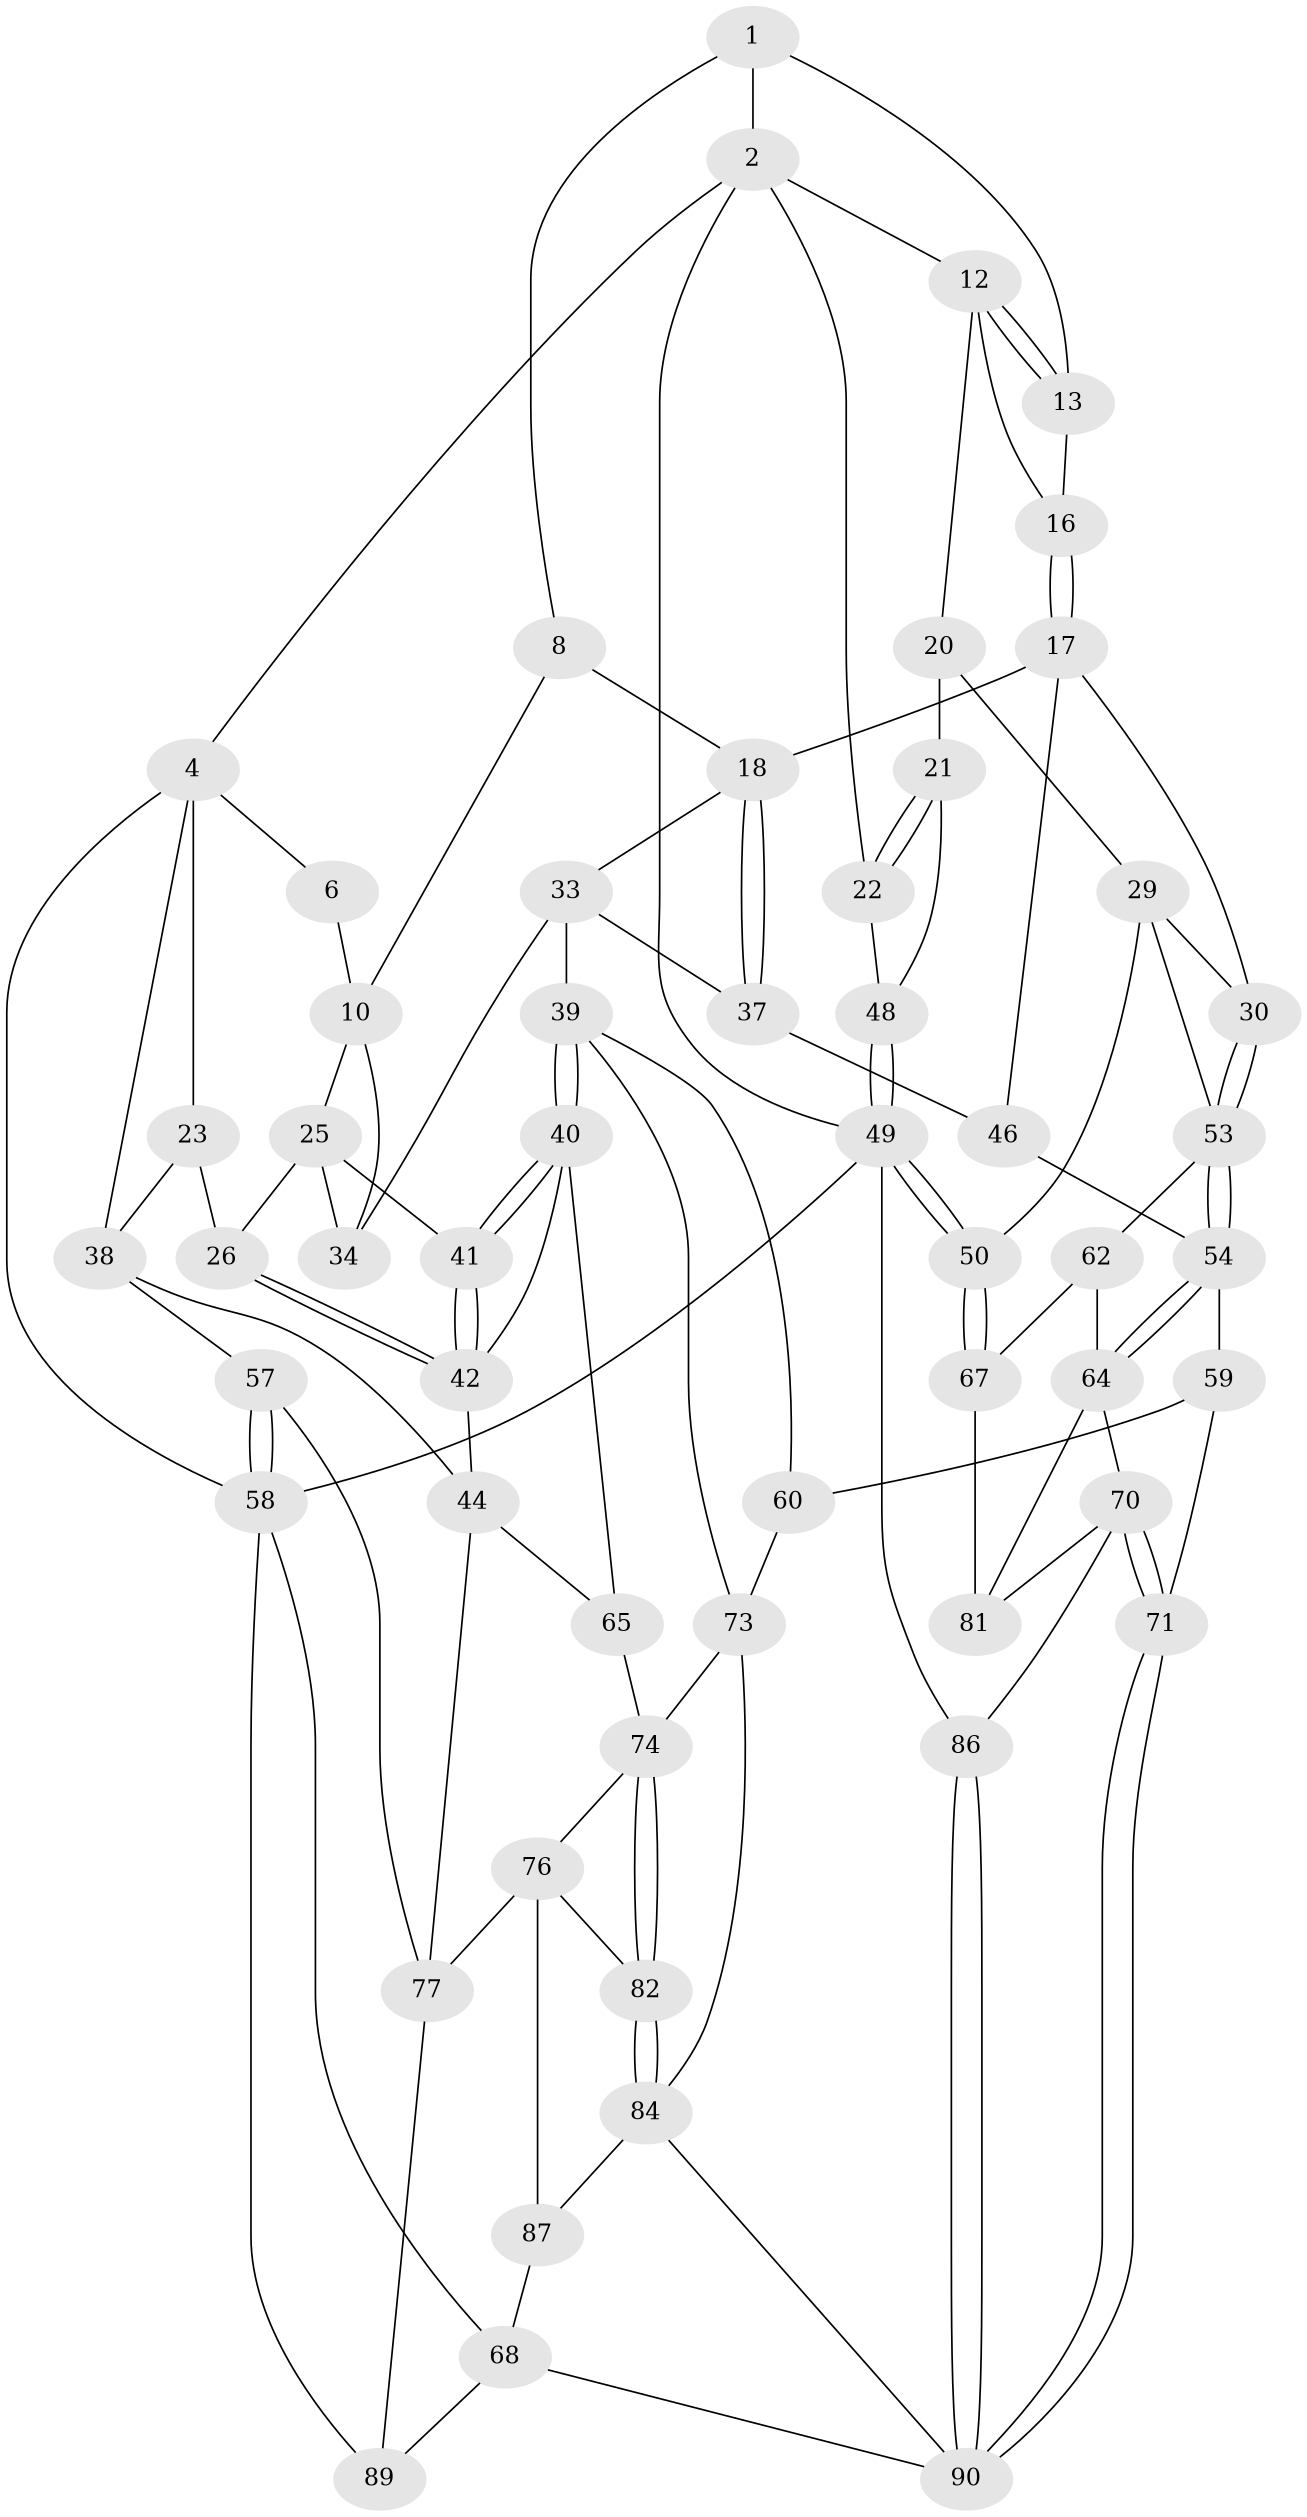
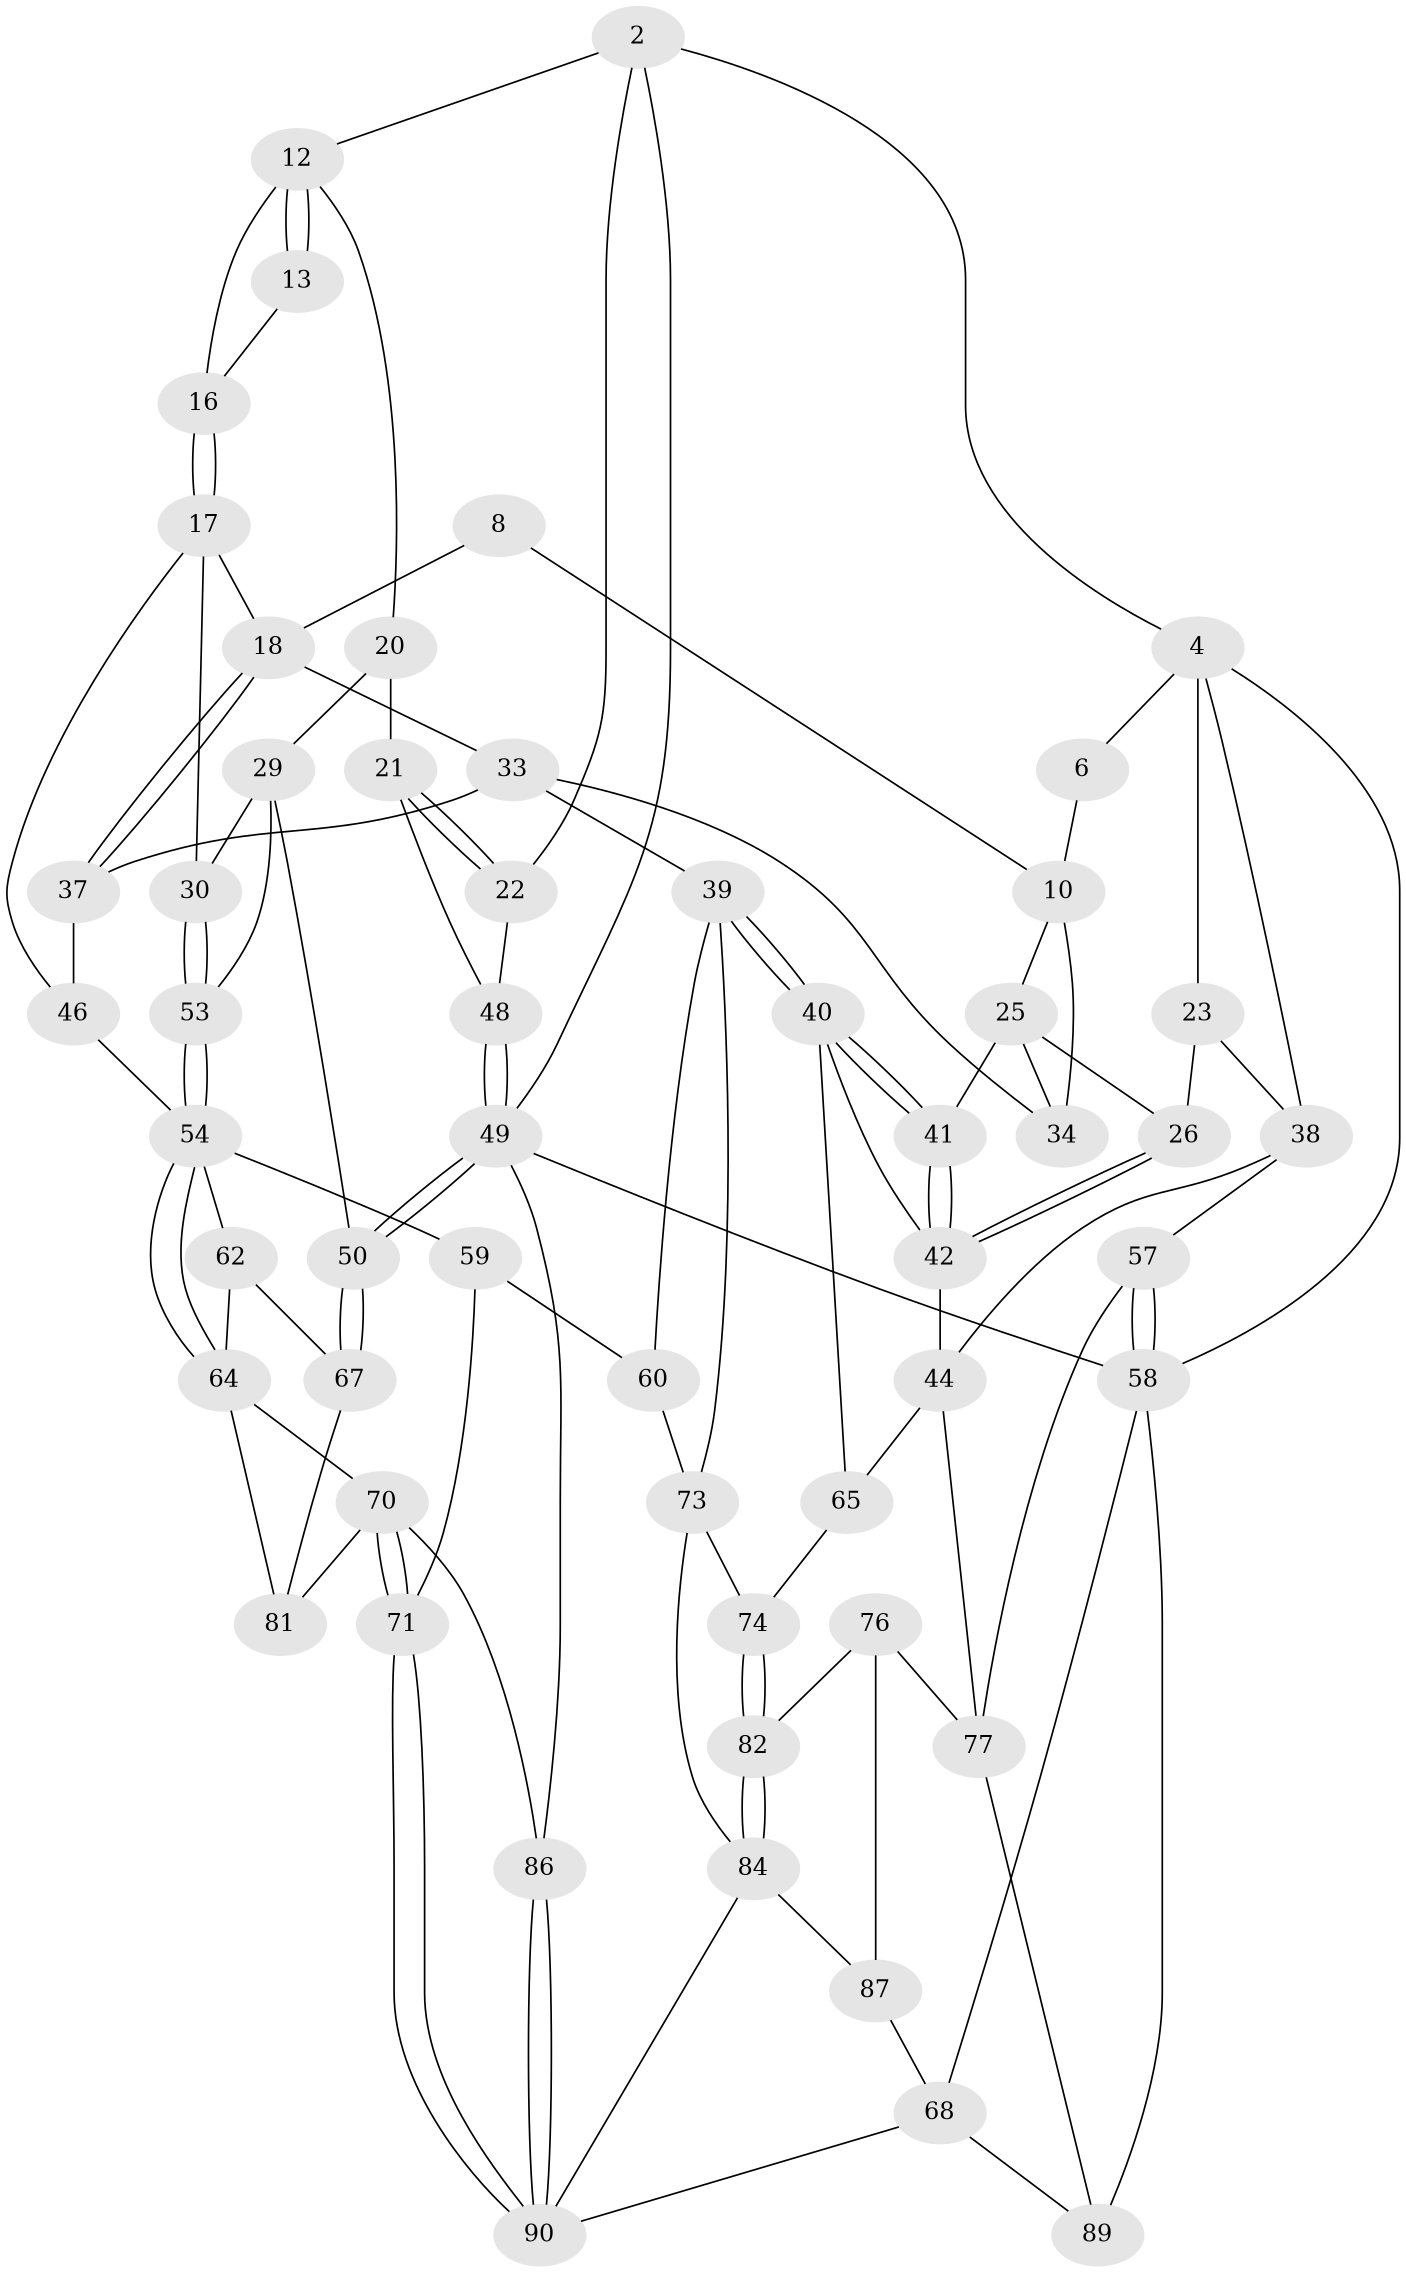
node "1": removed
edge "53" -- "62": now "54" -- "62"
edge "74" -- "76": removed
